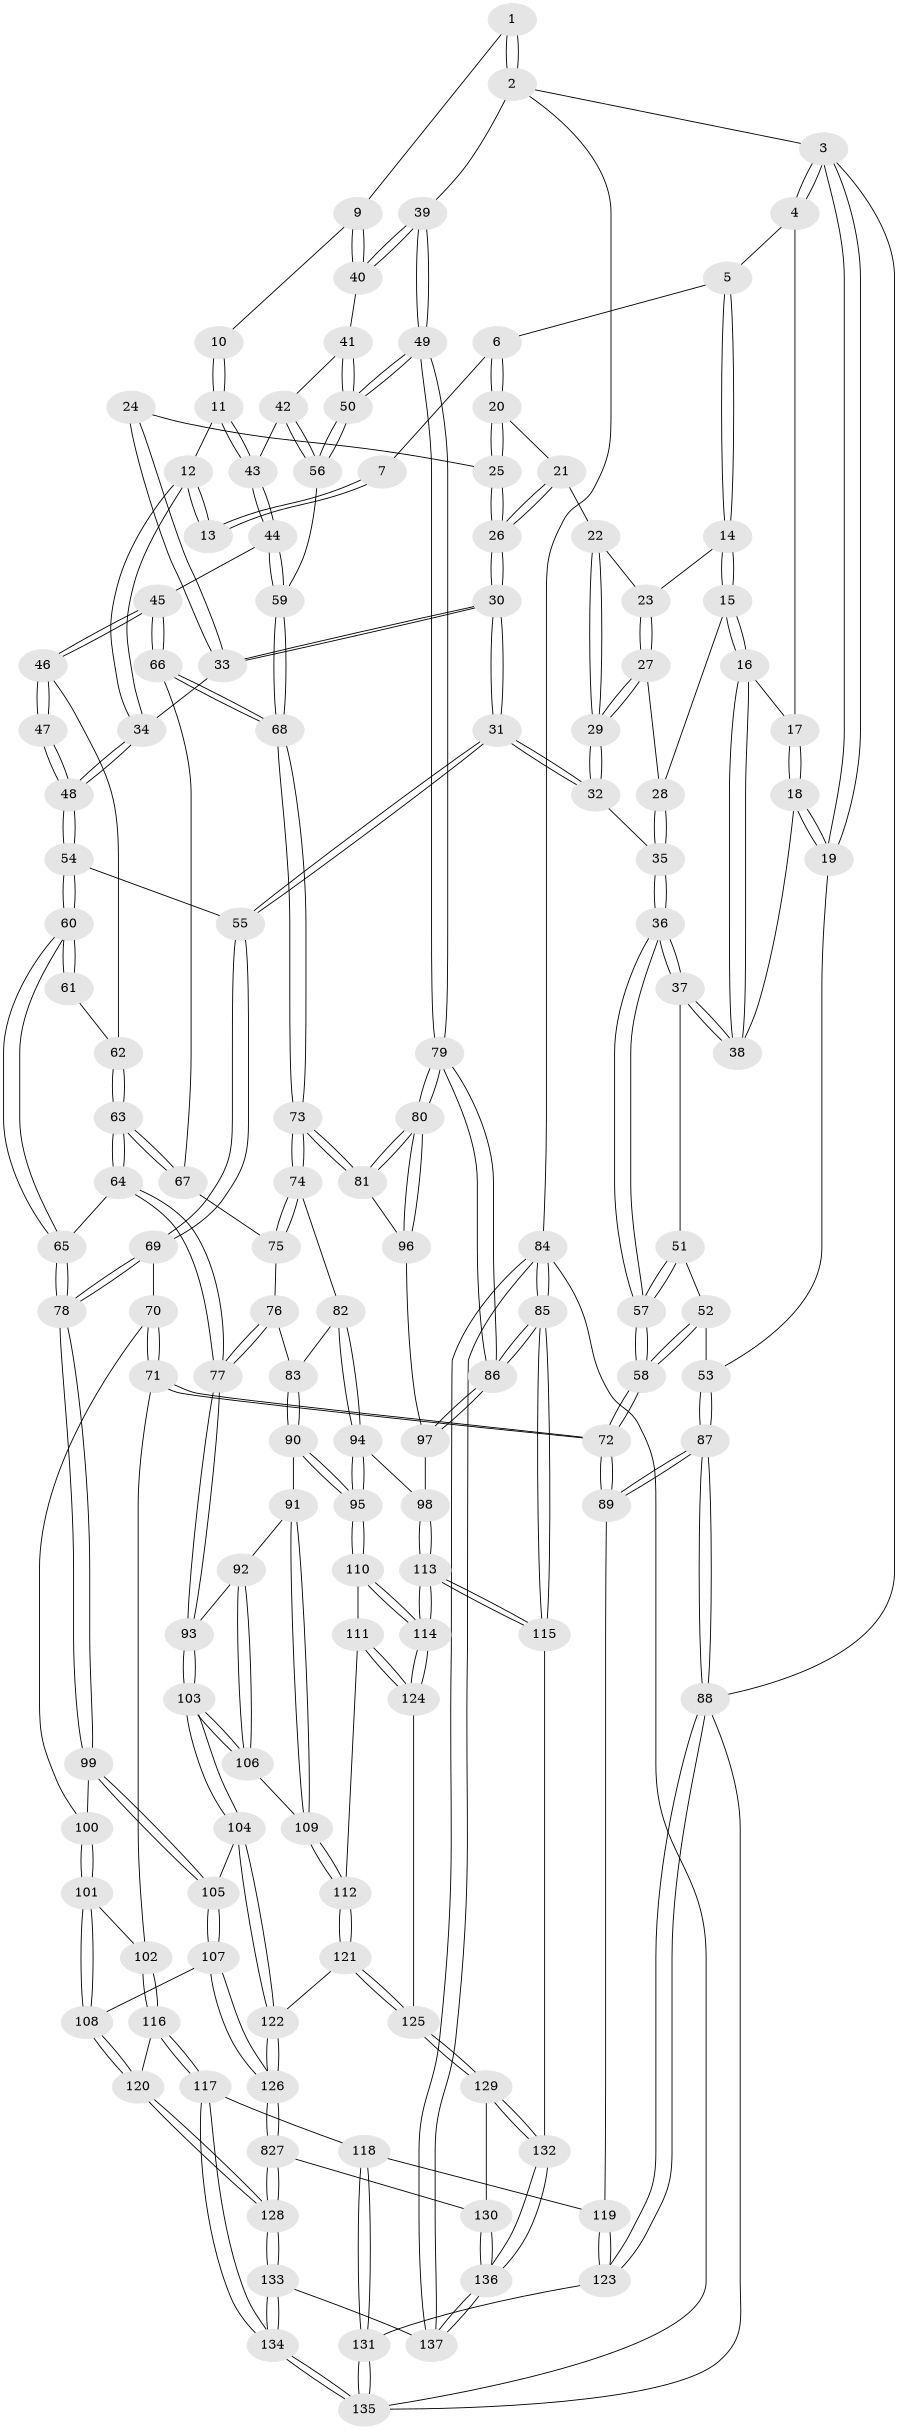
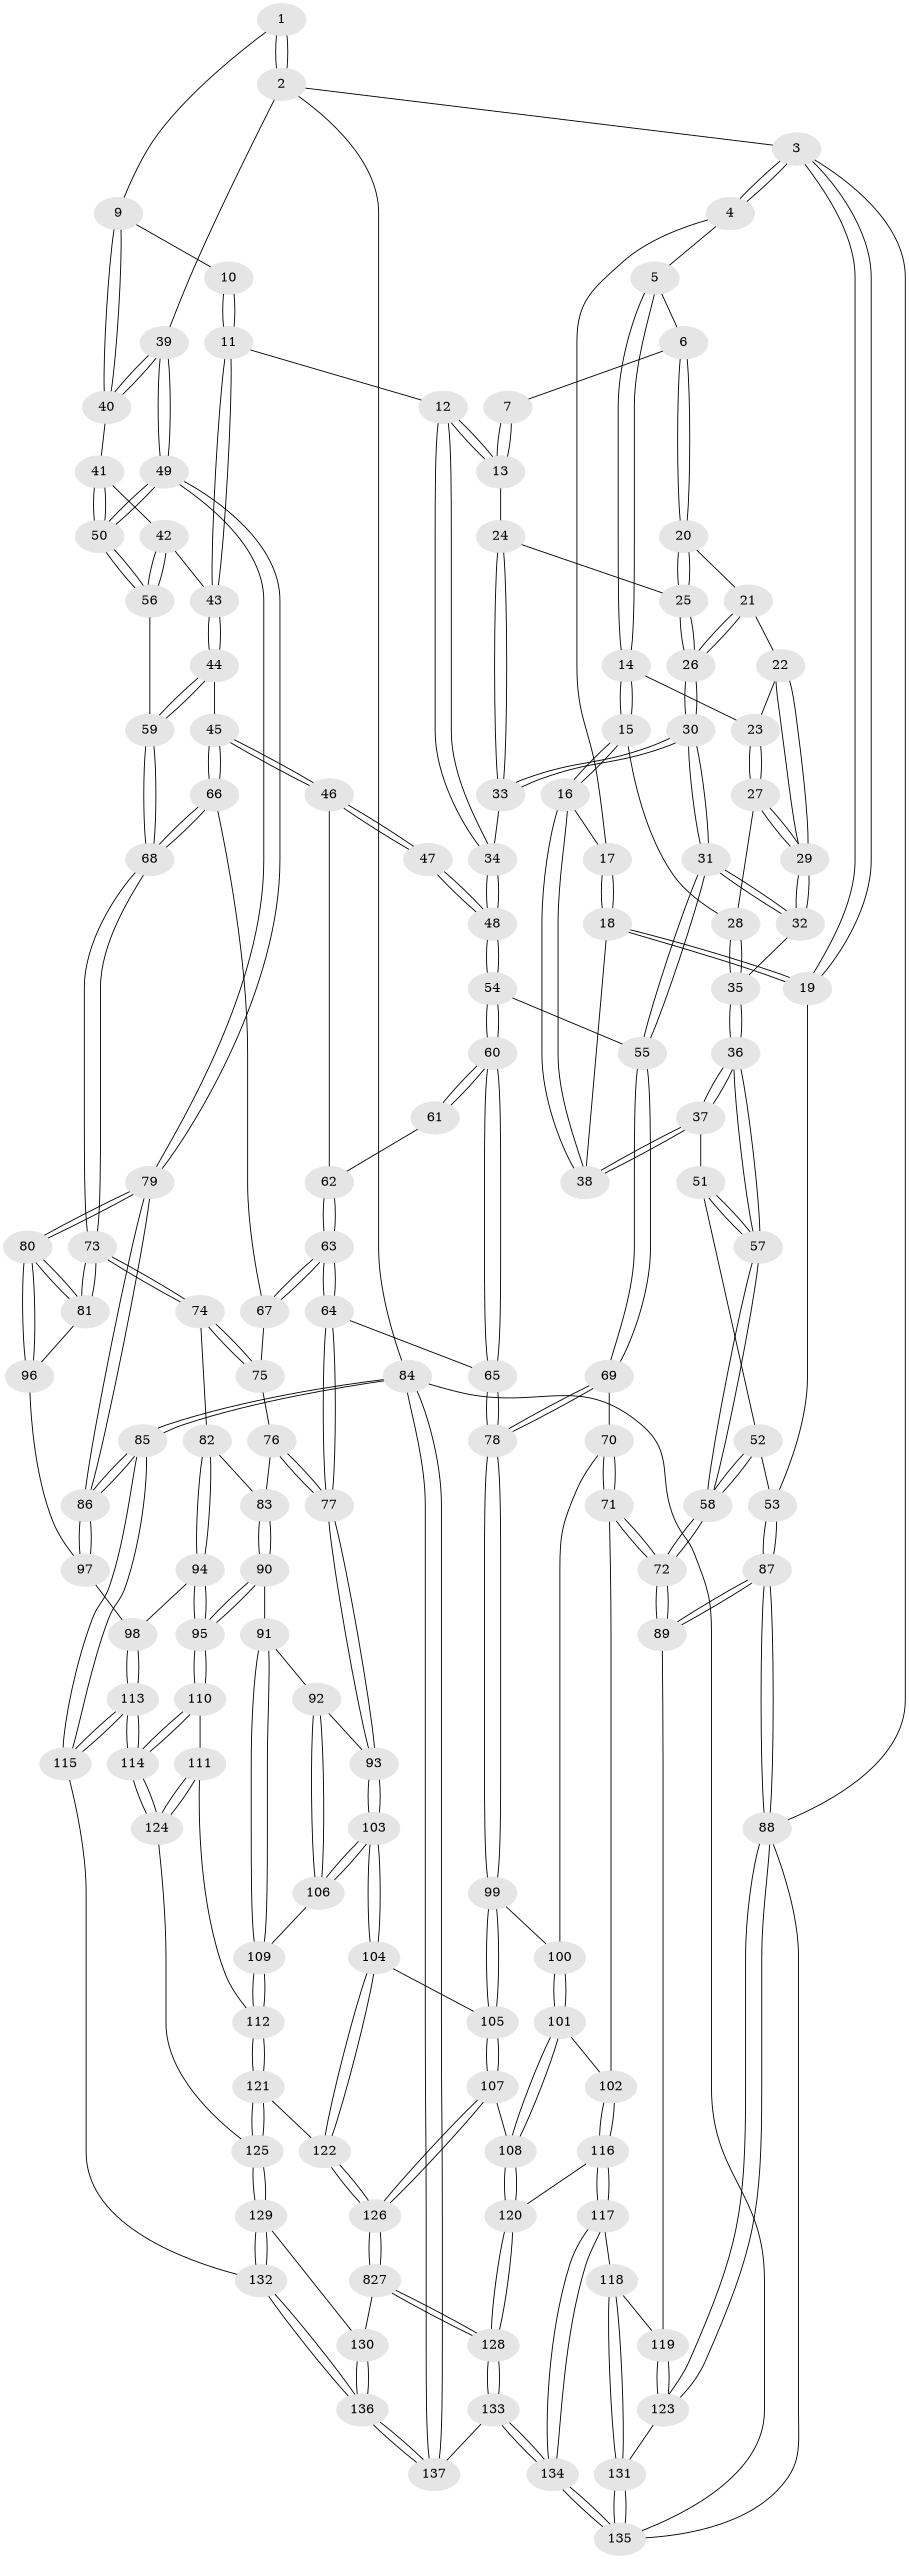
edge "13" -- "24": added
